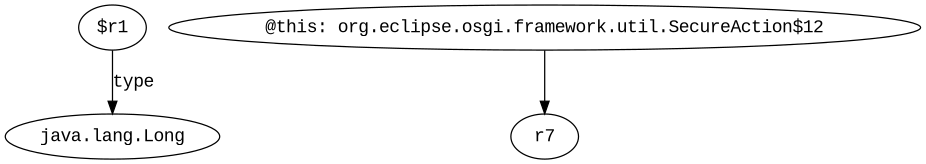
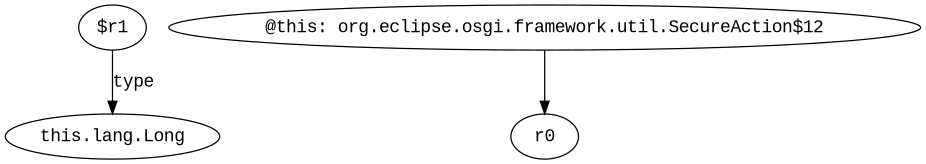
node "java.lang.Long": label "java.lang.Long" -> "this.lang.Long"
node "r7": label "r7" -> "r0"
